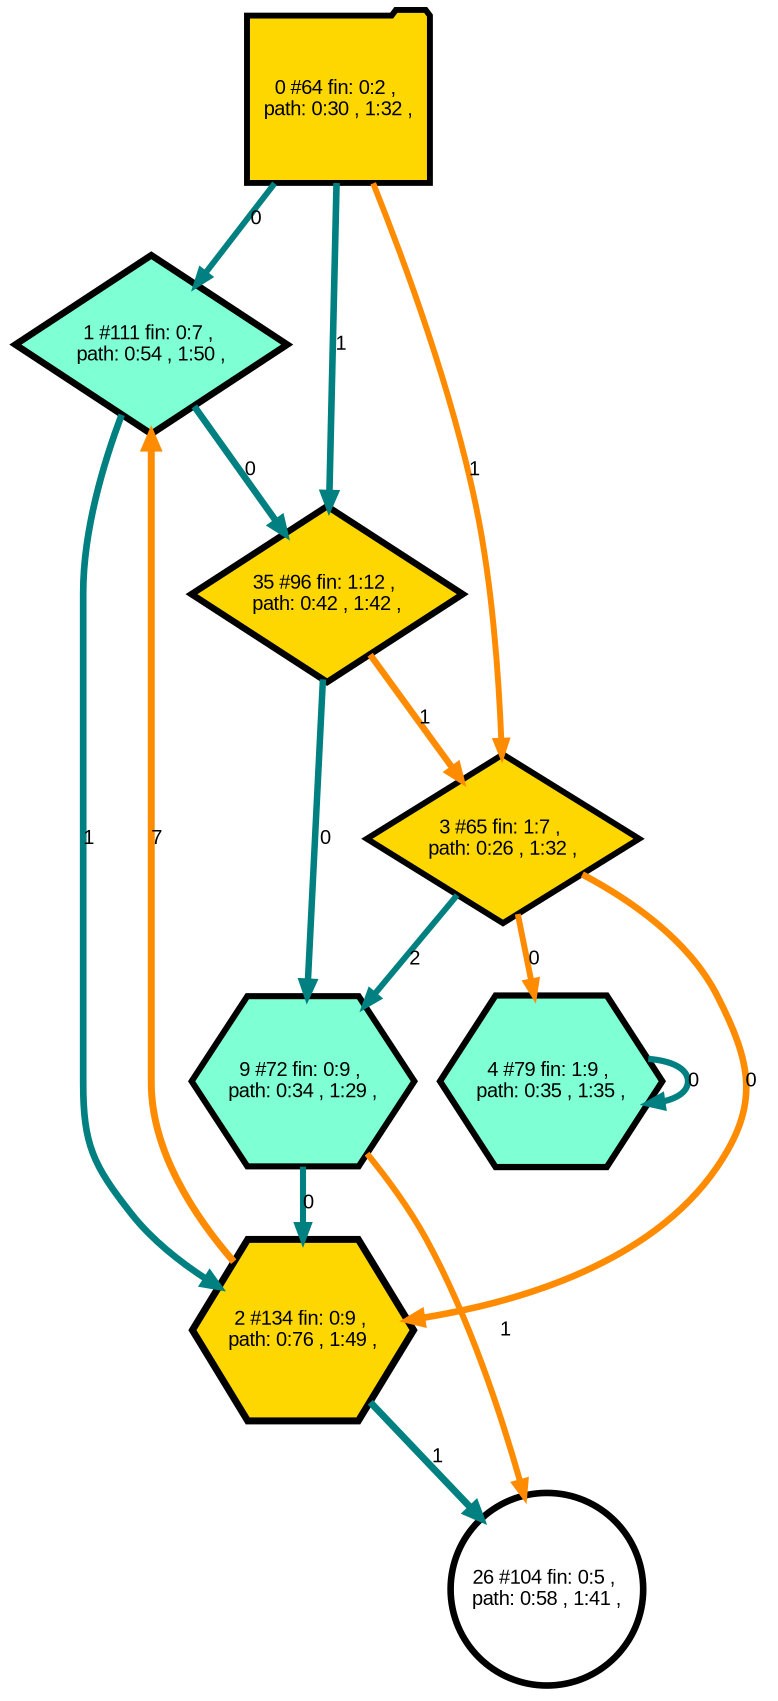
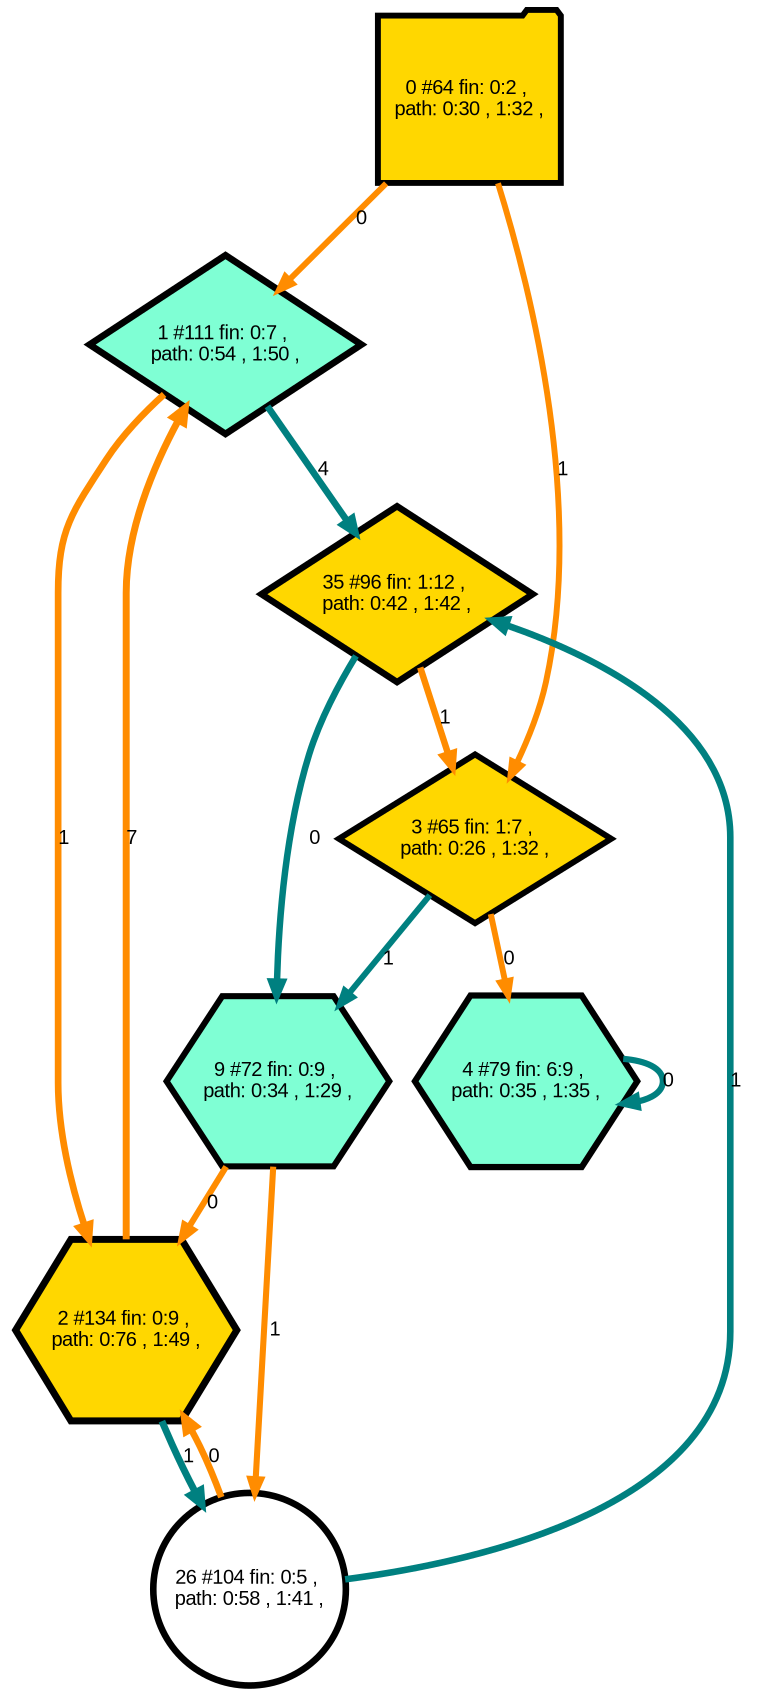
edge "0 #64 fin: 0:2 , path: 0:30 , 1:32 ," -> "1 #111 fin: 0:7 , path: 0:54 , 1:50 ,": color teal -> darkorange
edge "0 #64 fin: 0:2 , path: 0:30 , 1:32 ," -> "35 #96 fin: 1:12 , path: 0:42 , 1:42 ,": now "26 #104 fin: 0:5 , path: 0:58 , 1:41 ," -> "35 #96 fin: 1:12 , path: 0:42 , 1:42 ,"
edge "1 #111 fin: 0:7 , path: 0:54 , 1:50 ," -> "35 #96 fin: 1:12 , path: 0:42 , 1:42 ,": label "0 " -> "4 "
edge "1 #111 fin: 0:7 , path: 0:54 , 1:50 ," -> "2 #134 fin: 0:9 , path: 0:76 , 1:49 ,": color teal -> darkorange
edge "3 #65 fin: 1:7 , path: 0:26 , 1:32 ," -> "9 #72 fin: 0:9 , path: 0:34 , 1:29 ,": label "2 " -> "1 "
node "4 #79 fin: 1:9 , path: 0:35 , 1:35 ,": label "4 #79 fin: 1:9 , path: 0:35 , 1:35 ," -> "4 #79 fin: 6:9 , path: 0:35 , 1:35 ,"
edge "3 #65 fin: 1:7 , path: 0:26 , 1:32 ," -> "2 #134 fin: 0:9 , path: 0:76 , 1:49 ,": now "26 #104 fin: 0:5 , path: 0:58 , 1:41 ," -> "2 #134 fin: 0:9 , path: 0:76 , 1:49 ,"
edge "9 #72 fin: 0:9 , path: 0:34 , 1:29 ," -> "2 #134 fin: 0:9 , path: 0:76 , 1:49 ,": color teal -> darkorange
